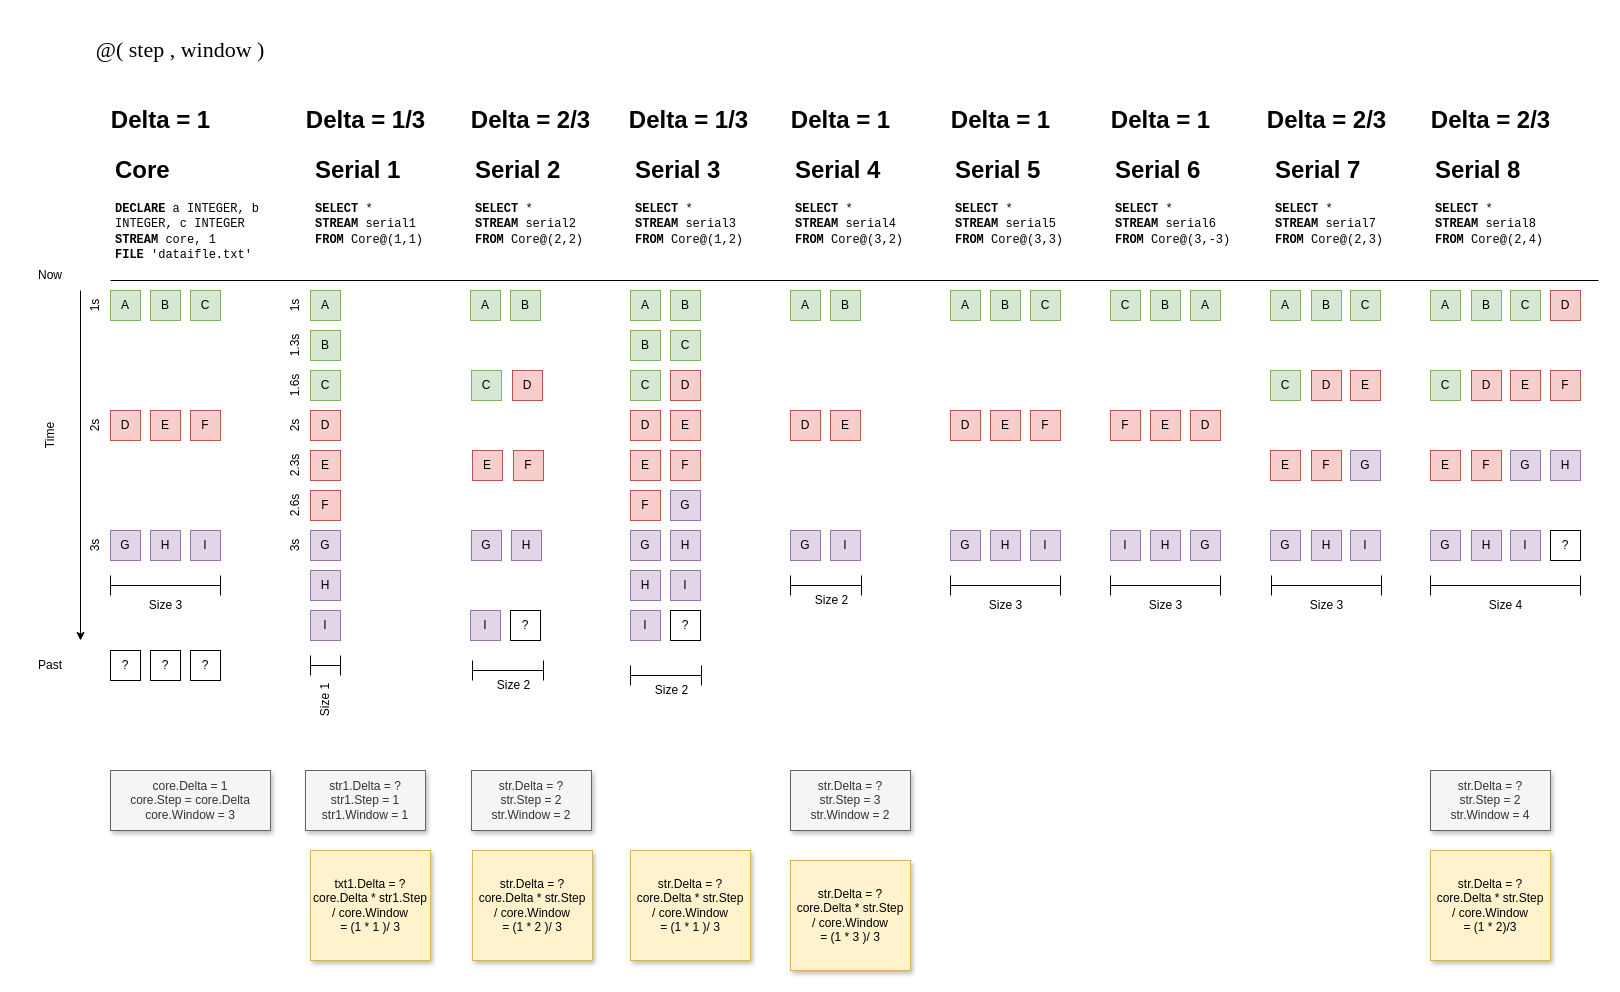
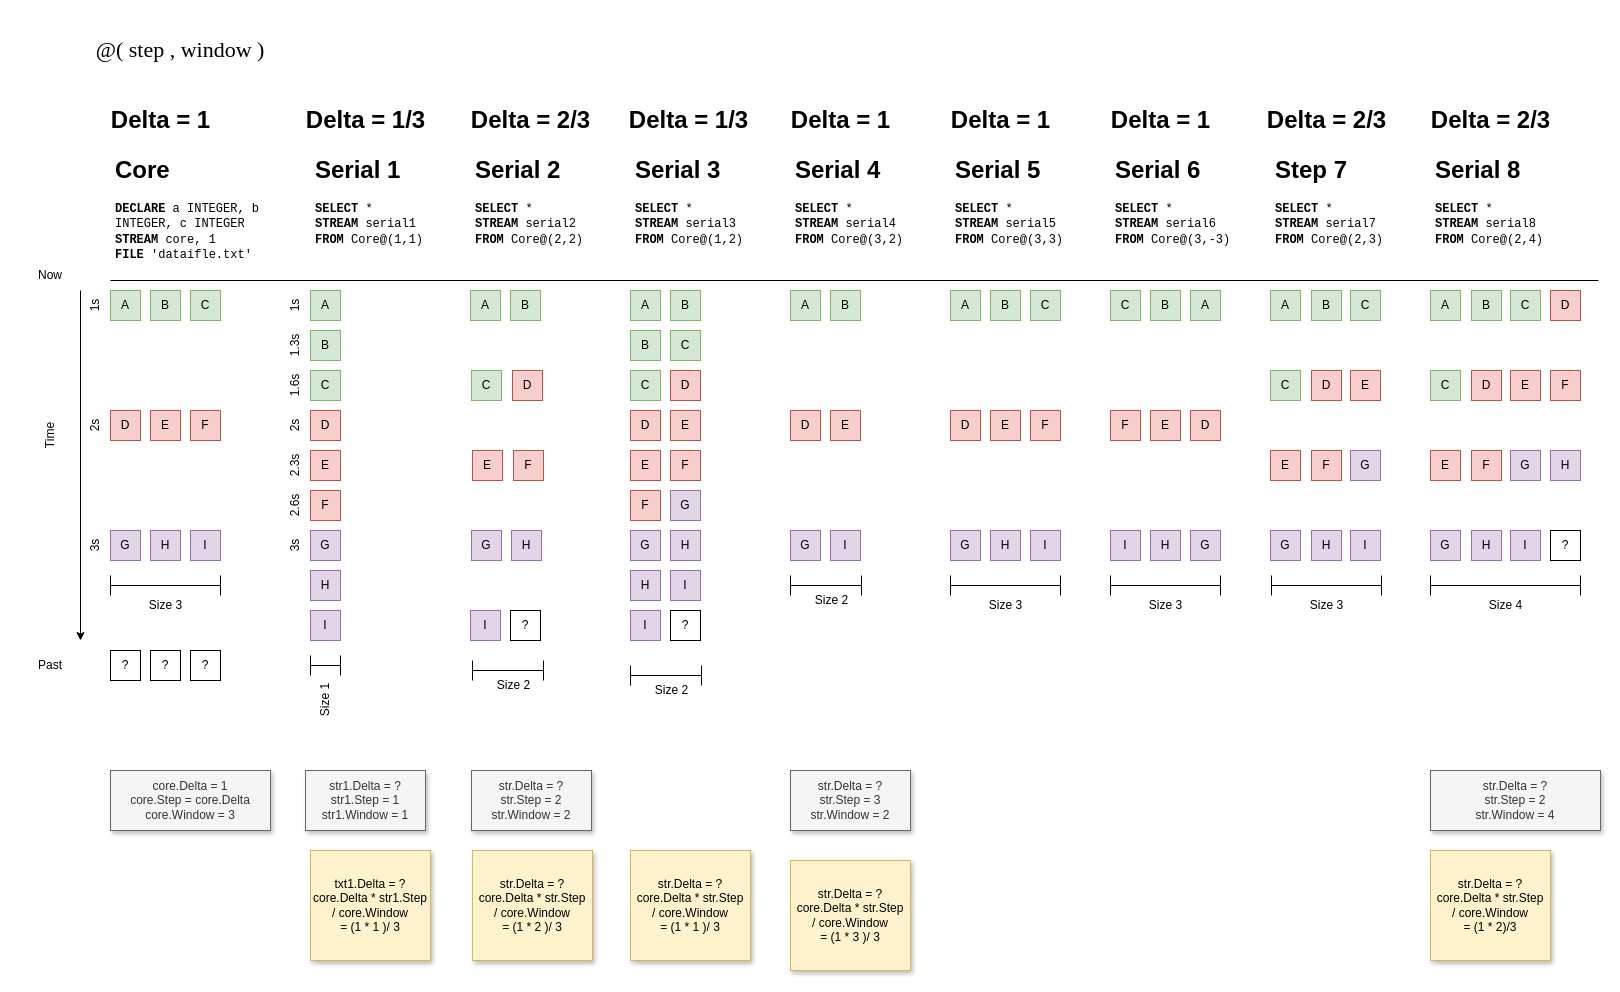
node "Serial 7SELECT * STREAM serial7 FROM Core@(2,3)": label "Serial 7SELECT * STREAM serial7 FROM Core@(2,3)" -> "Step 7SELECT * STREAM serial7 FROM Core@(2,3)"
node "str.Delta = ? str.Step = 2 str.Window = 4": size 120x60 -> 170x60
